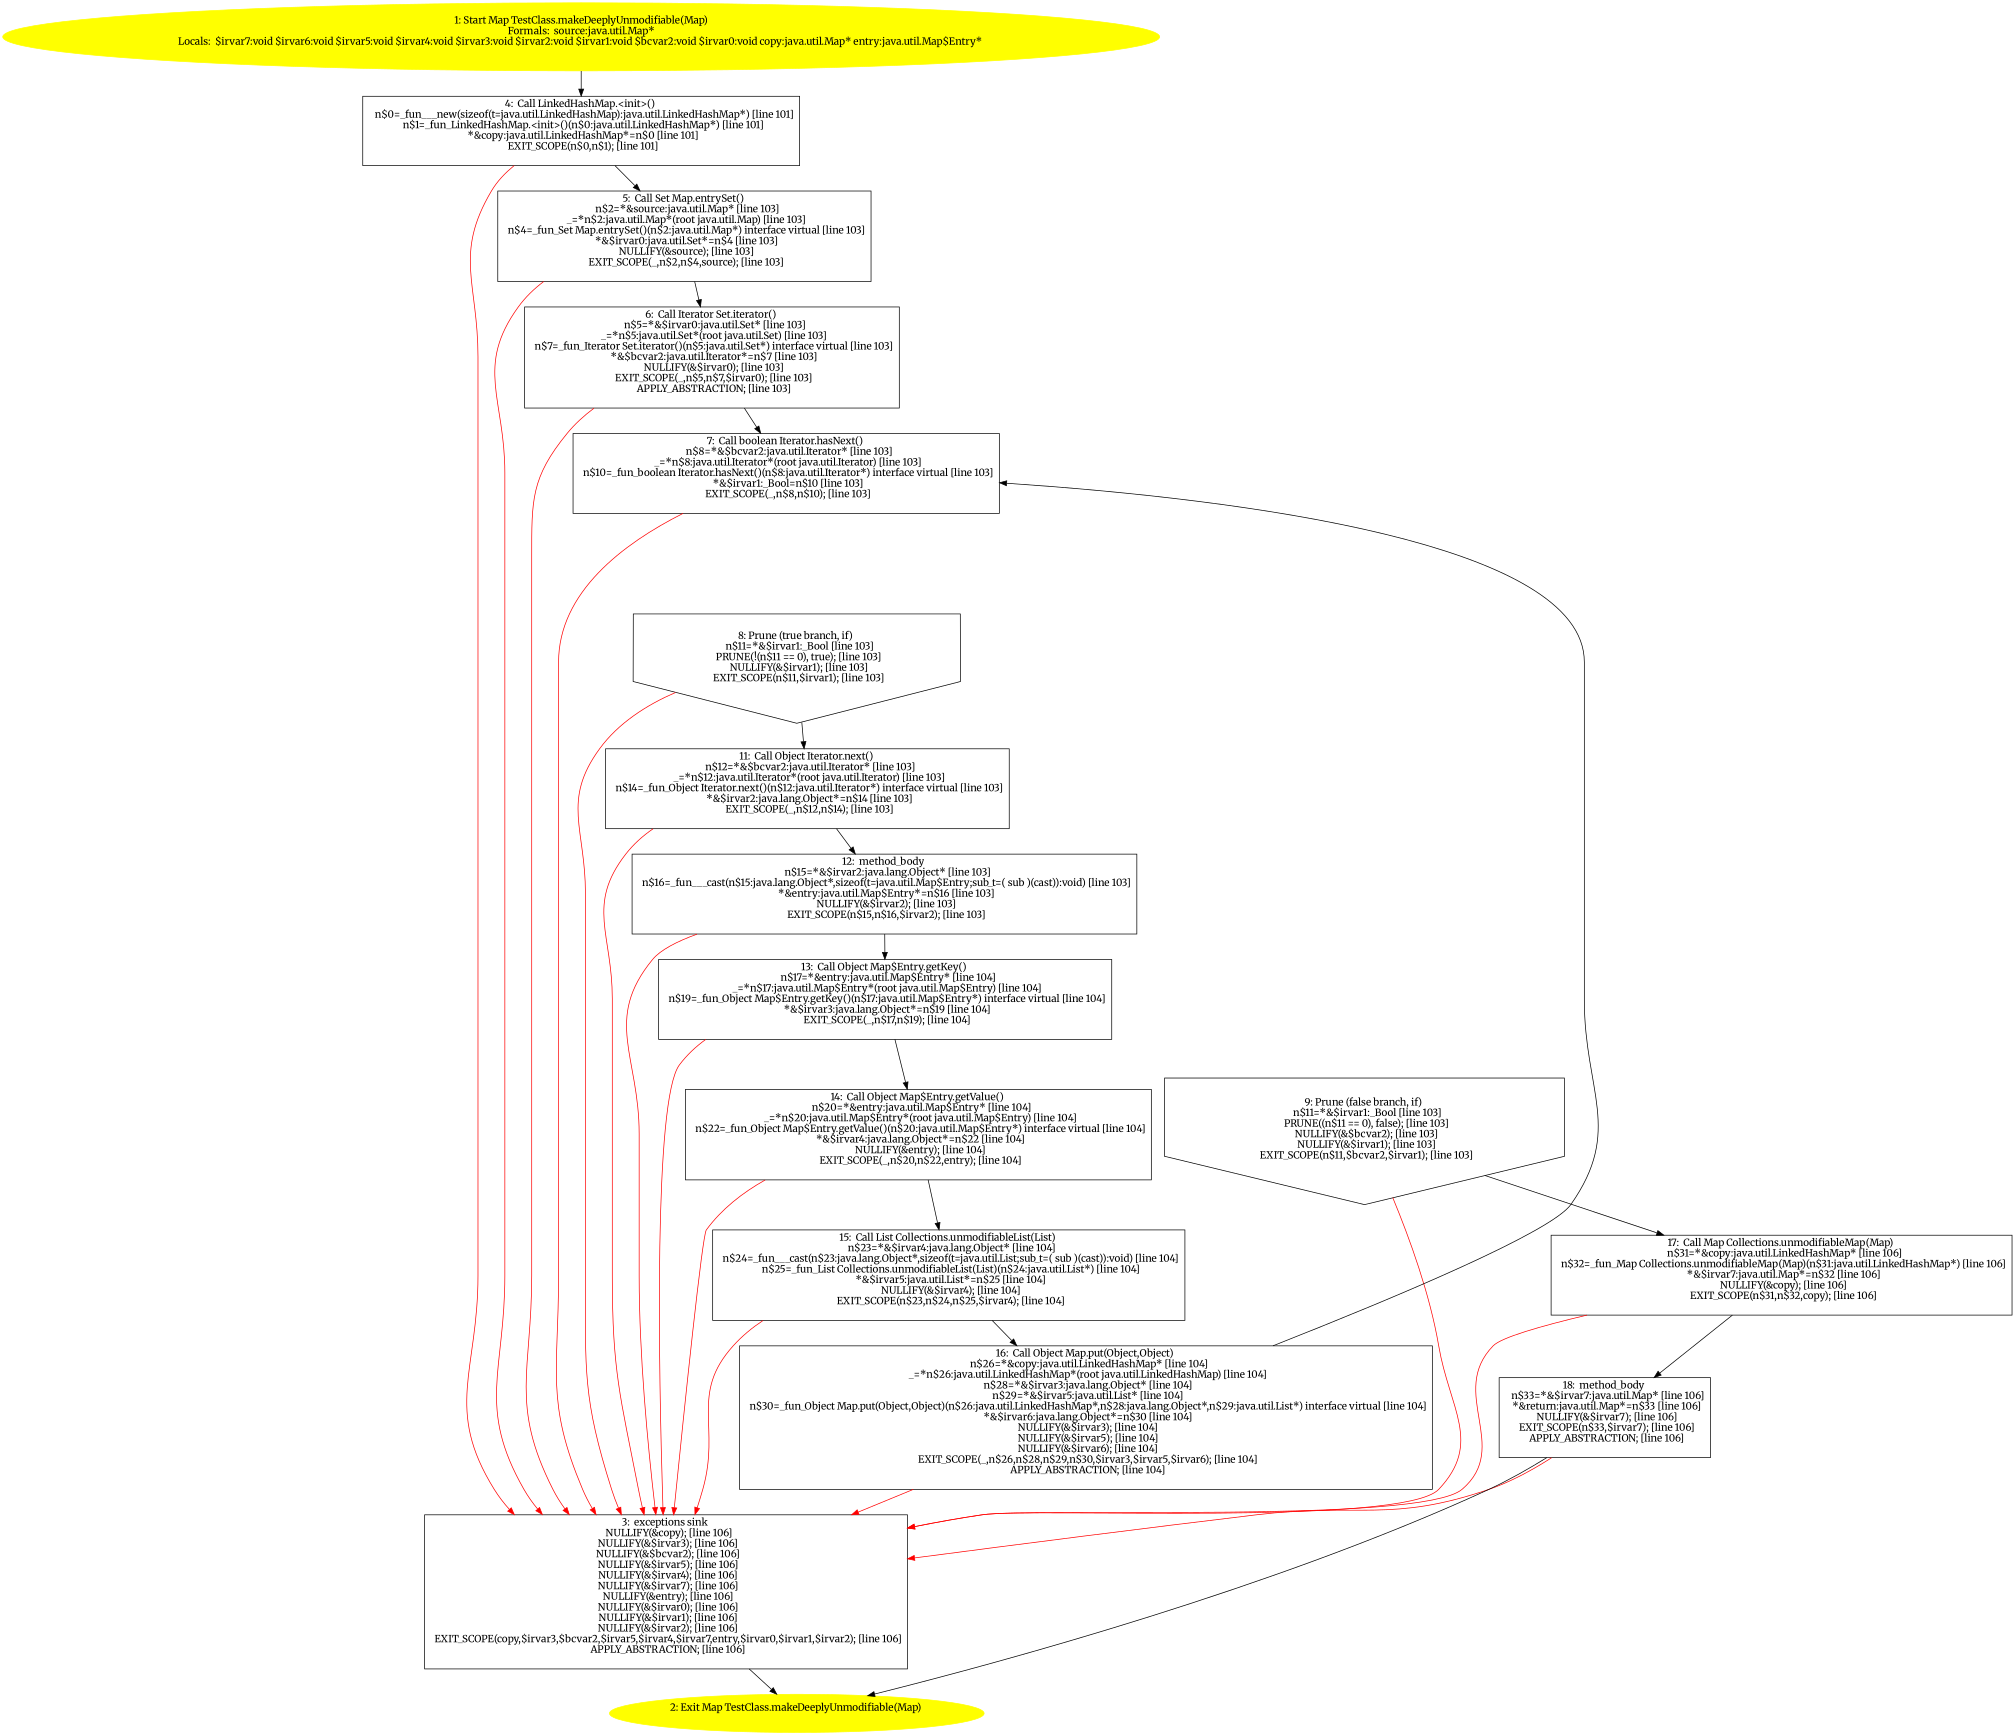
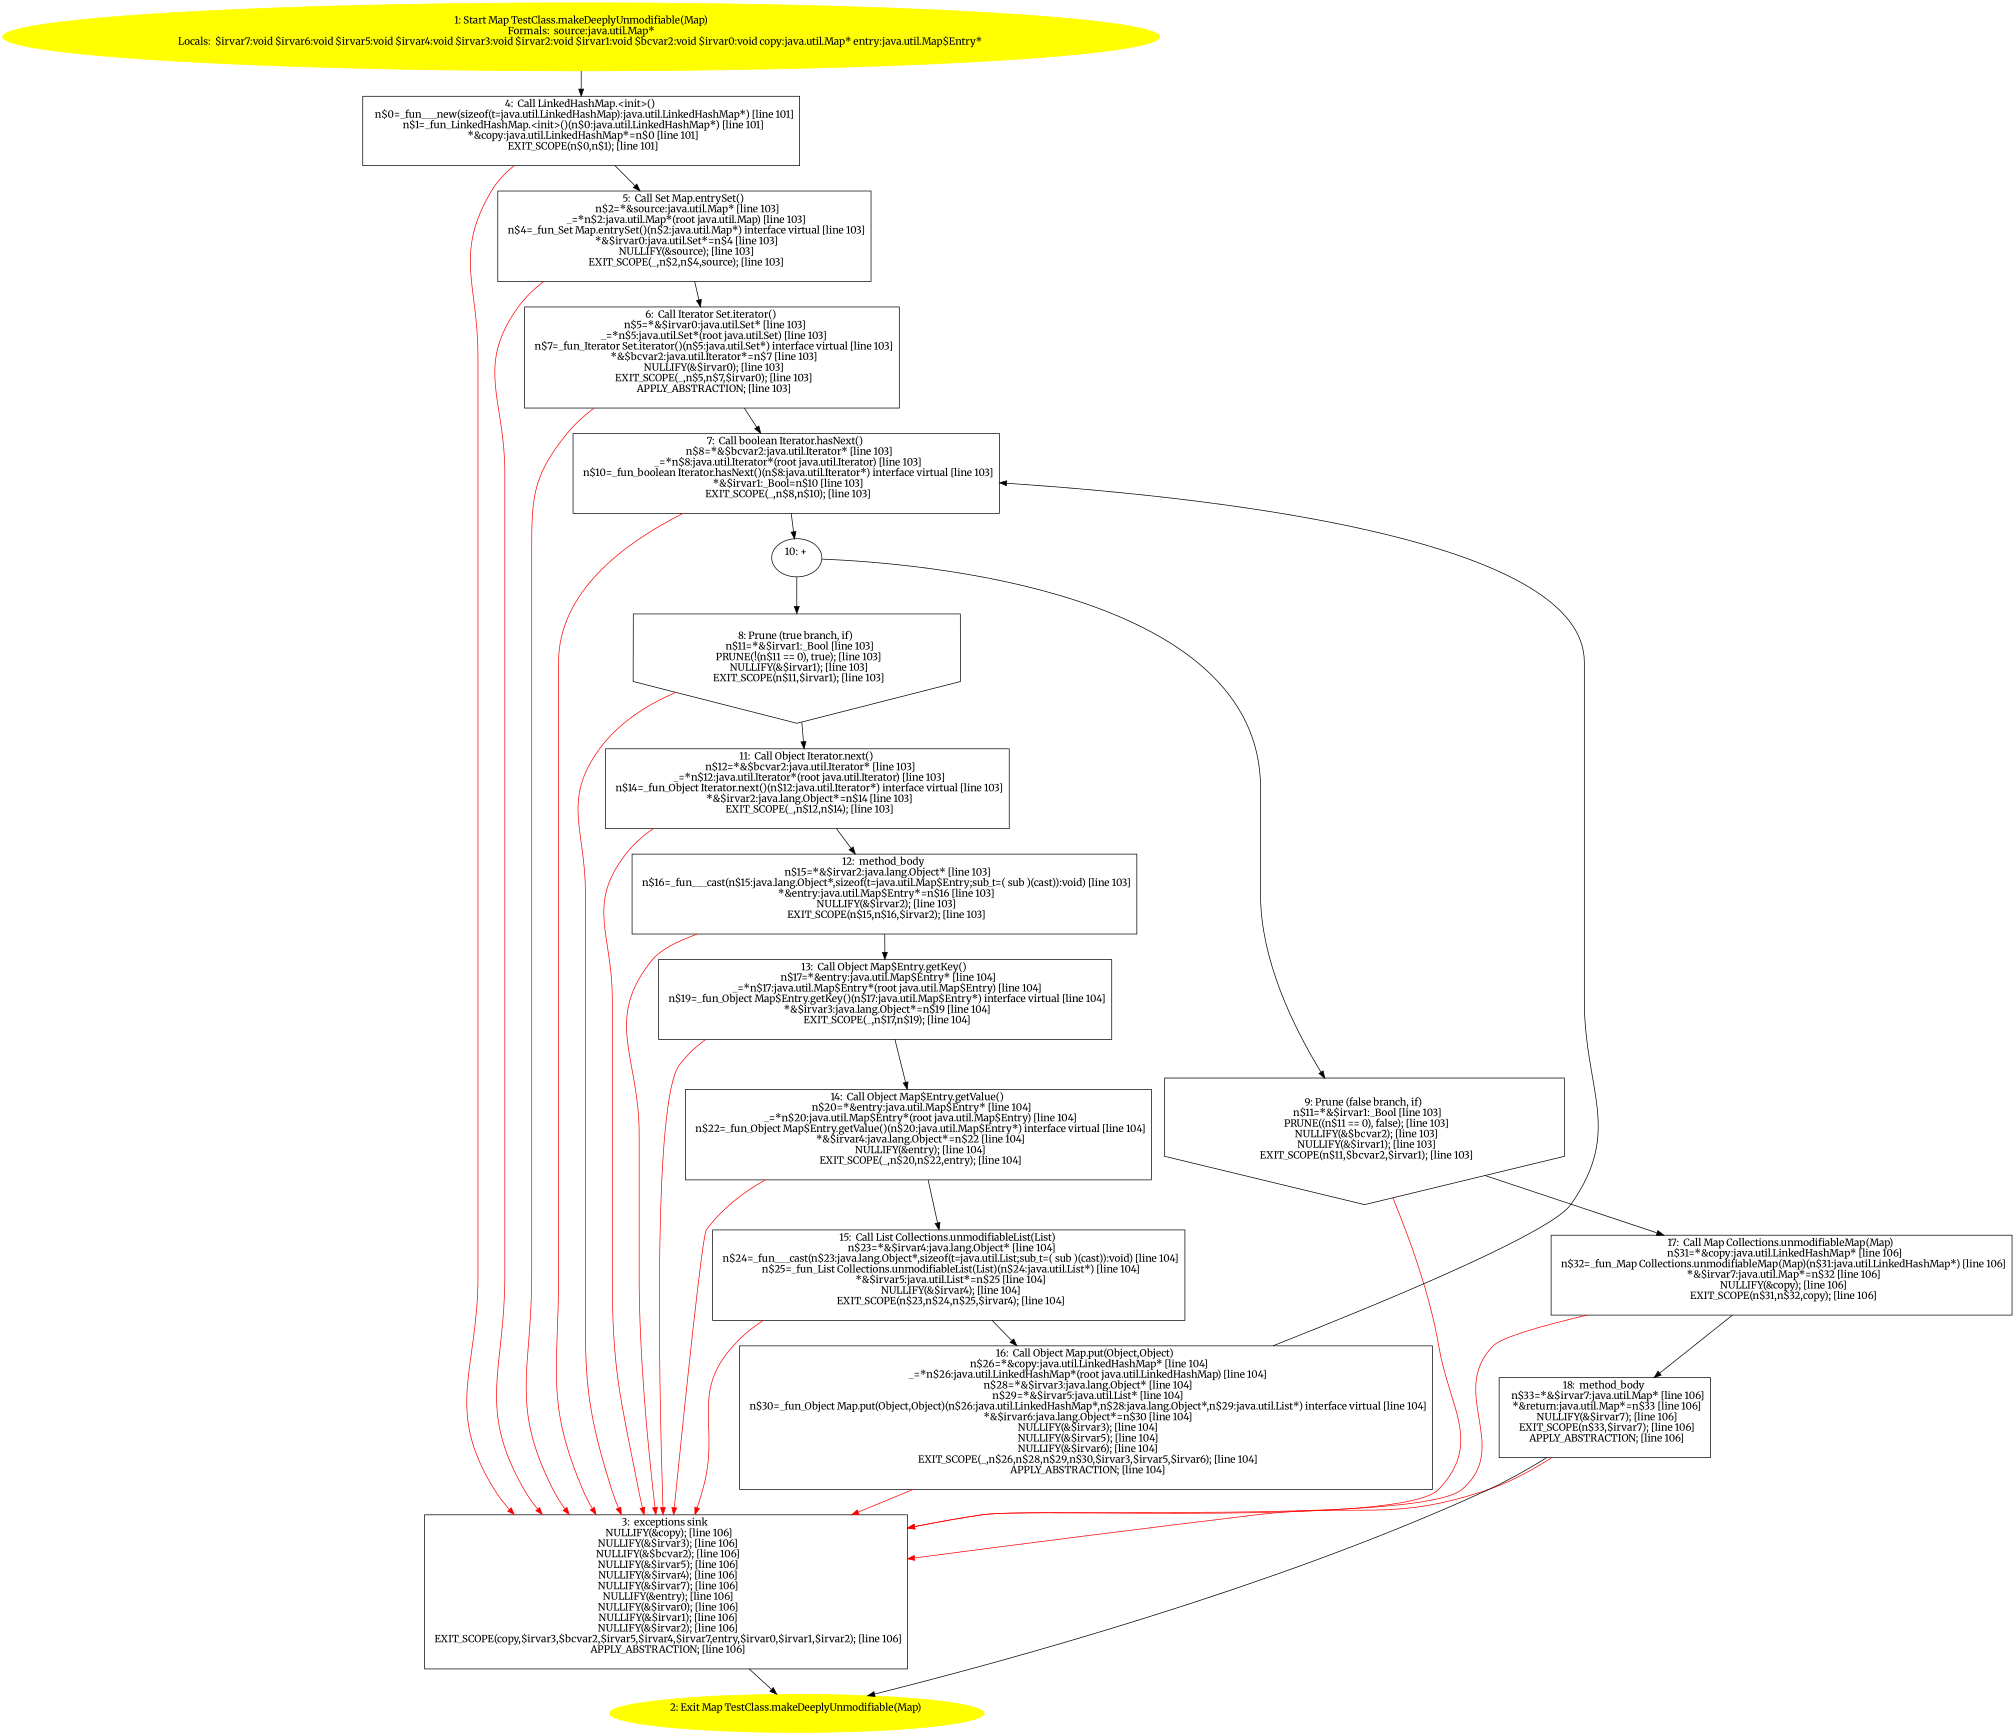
node "10: +": added
